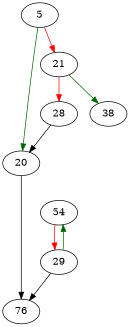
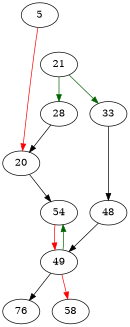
edge "5" -> "21": removed
edge "5" -> "20": color darkgreen -> red
edge "21" -> "28": color red -> darkgreen
node "38": label "38" -> "33"
node "48": added
edge "20" -> "76": now "20" -> "54"
node "29": label "29" -> "49"
node "58": added
